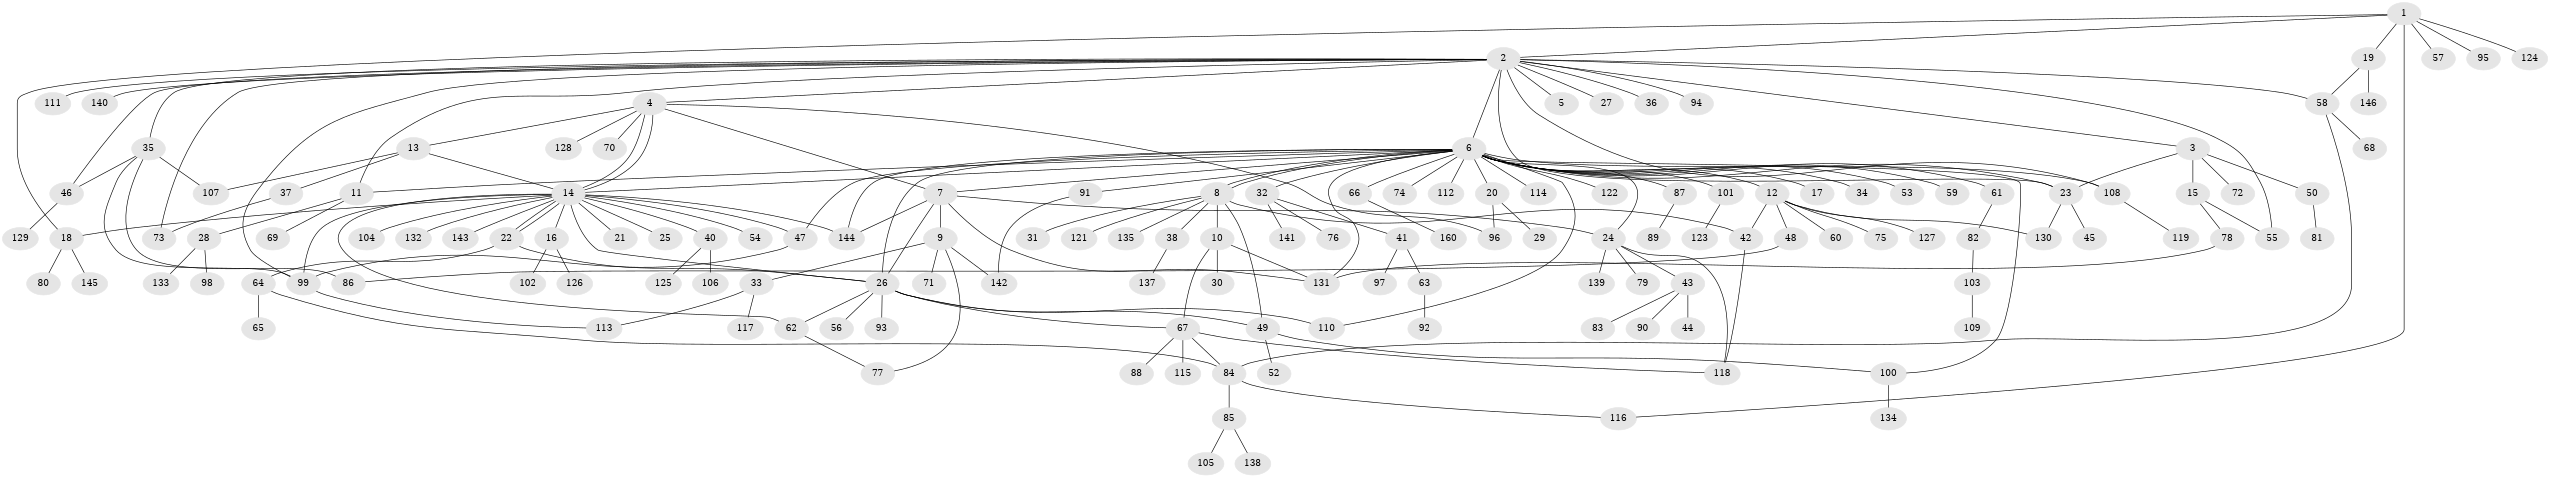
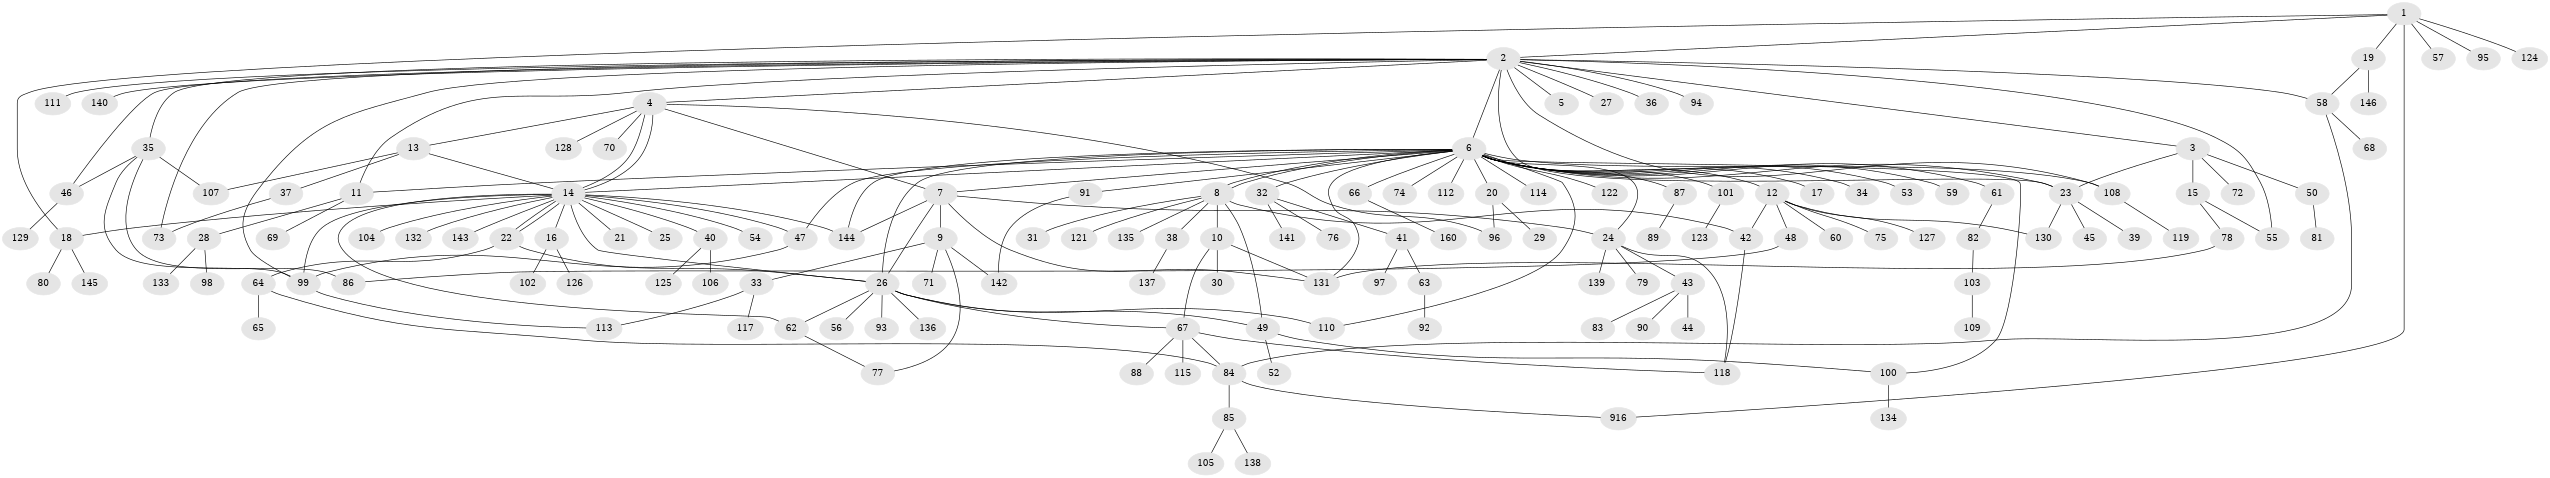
node "39": added
node "136": added
node "116": label "116" -> "916"
